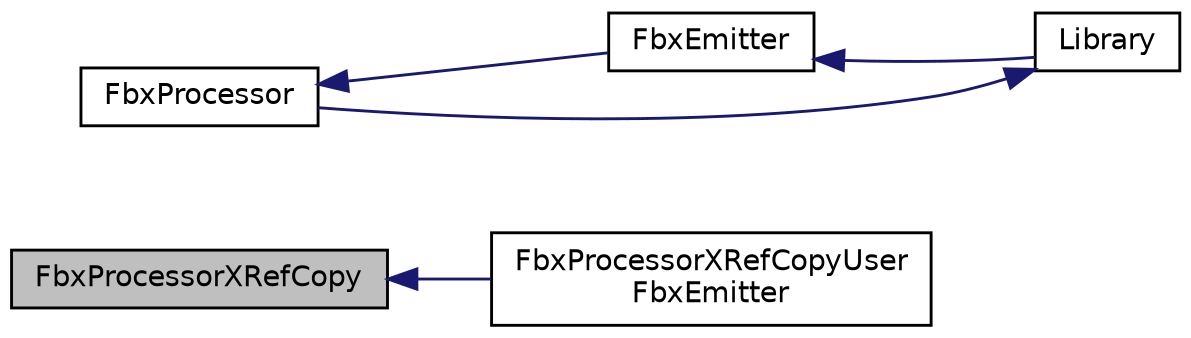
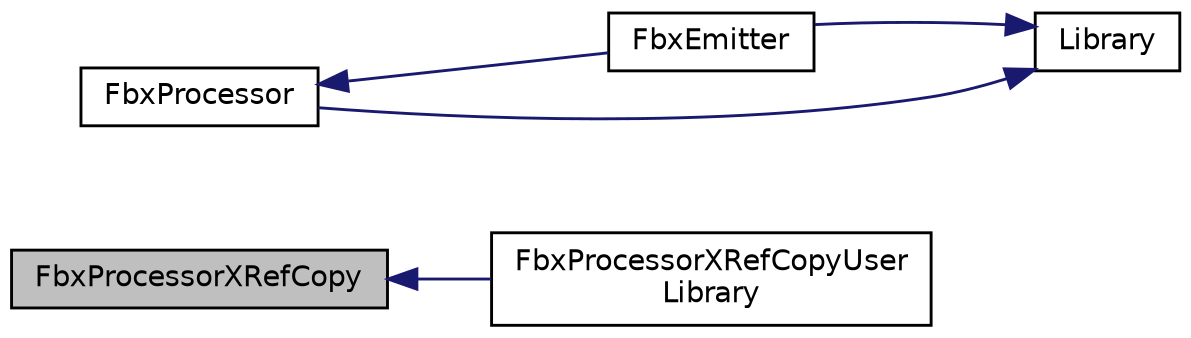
edge "Library" -> "FbxEmitter": reversed
node "FbxProcessorXRefCopyUser FbxEmitter": label "FbxProcessorXRefCopyUser FbxEmitter" -> "FbxProcessorXRefCopyUser Library"
